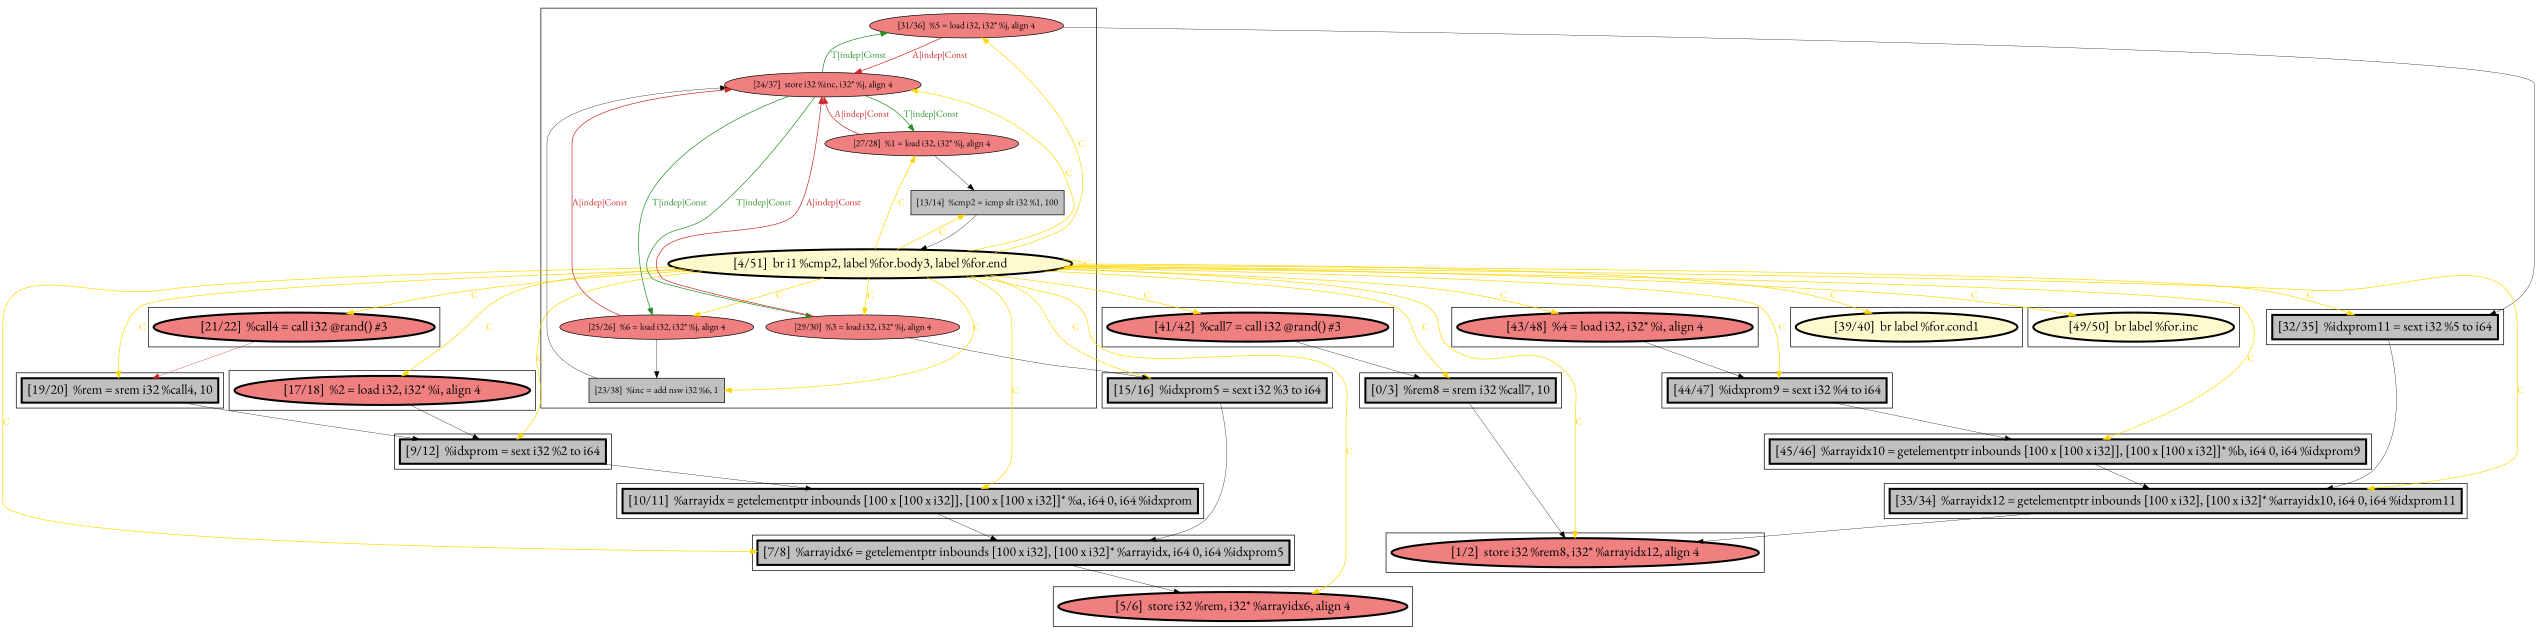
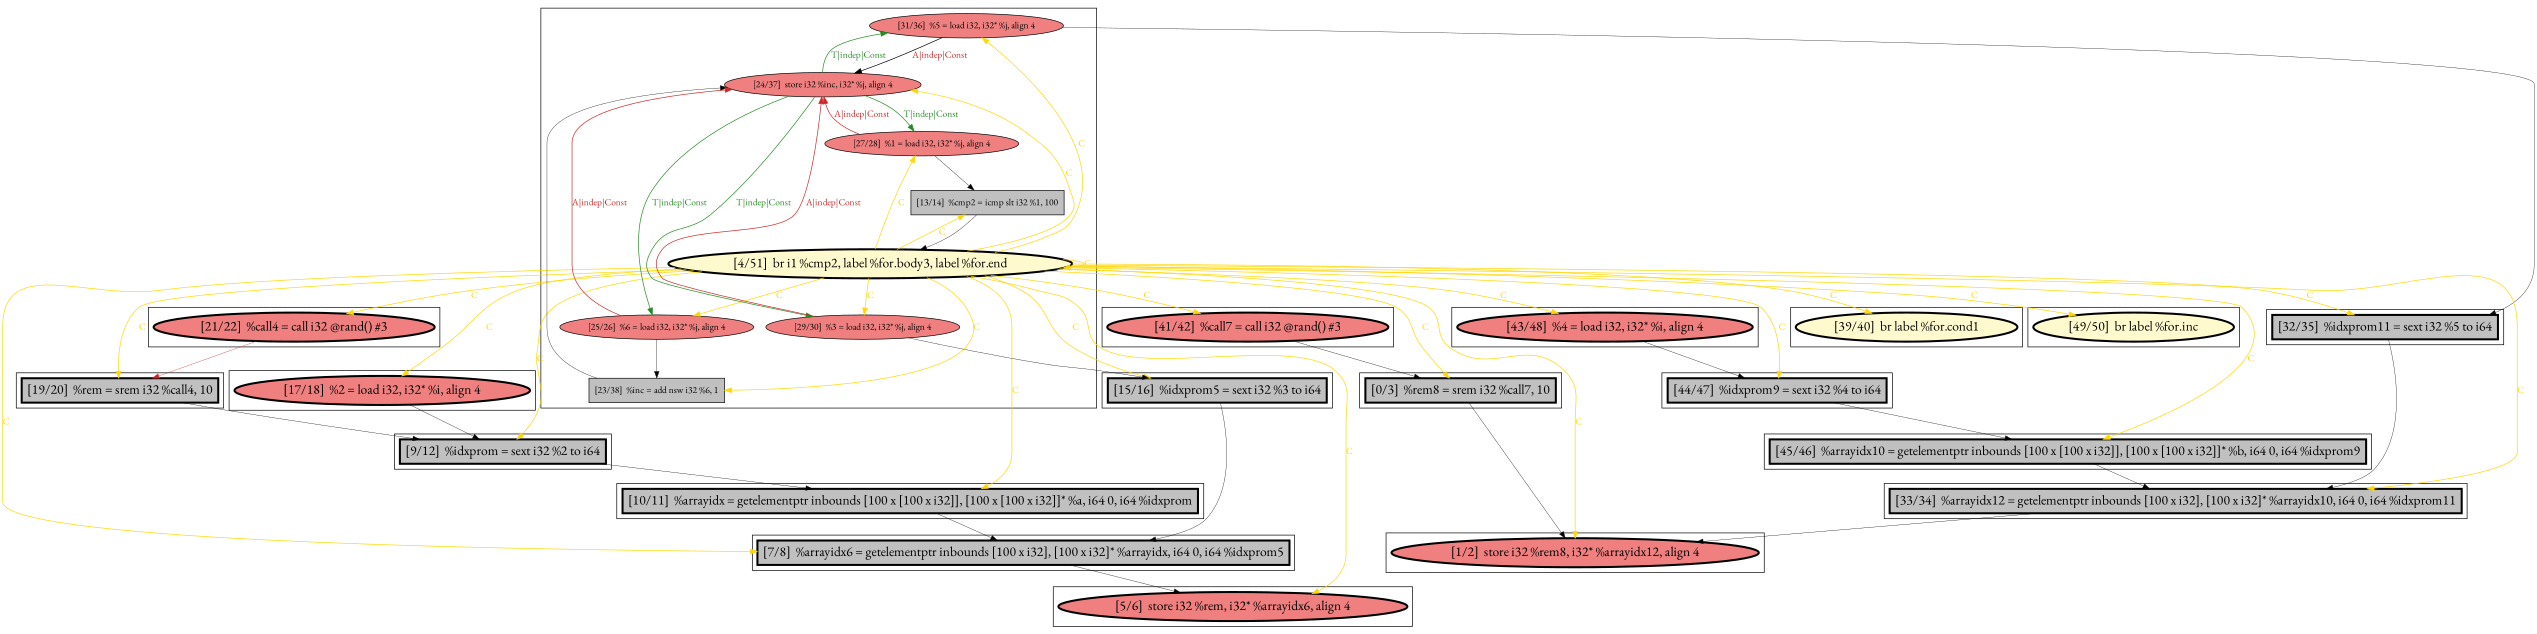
edge "[31/36]  %5 = load i32, i32* %j, align 4" -> "[24/37]  store i32 %inc, i32* %j, align 4": color firebrick3 -> black
